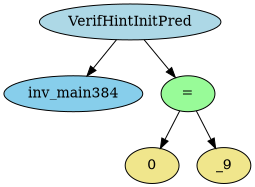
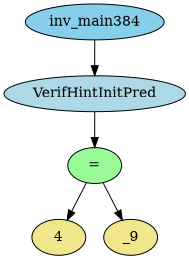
edge "VerifHintInitPred" -> "inv_main384": reversed
node "0": label "0" -> "4"
